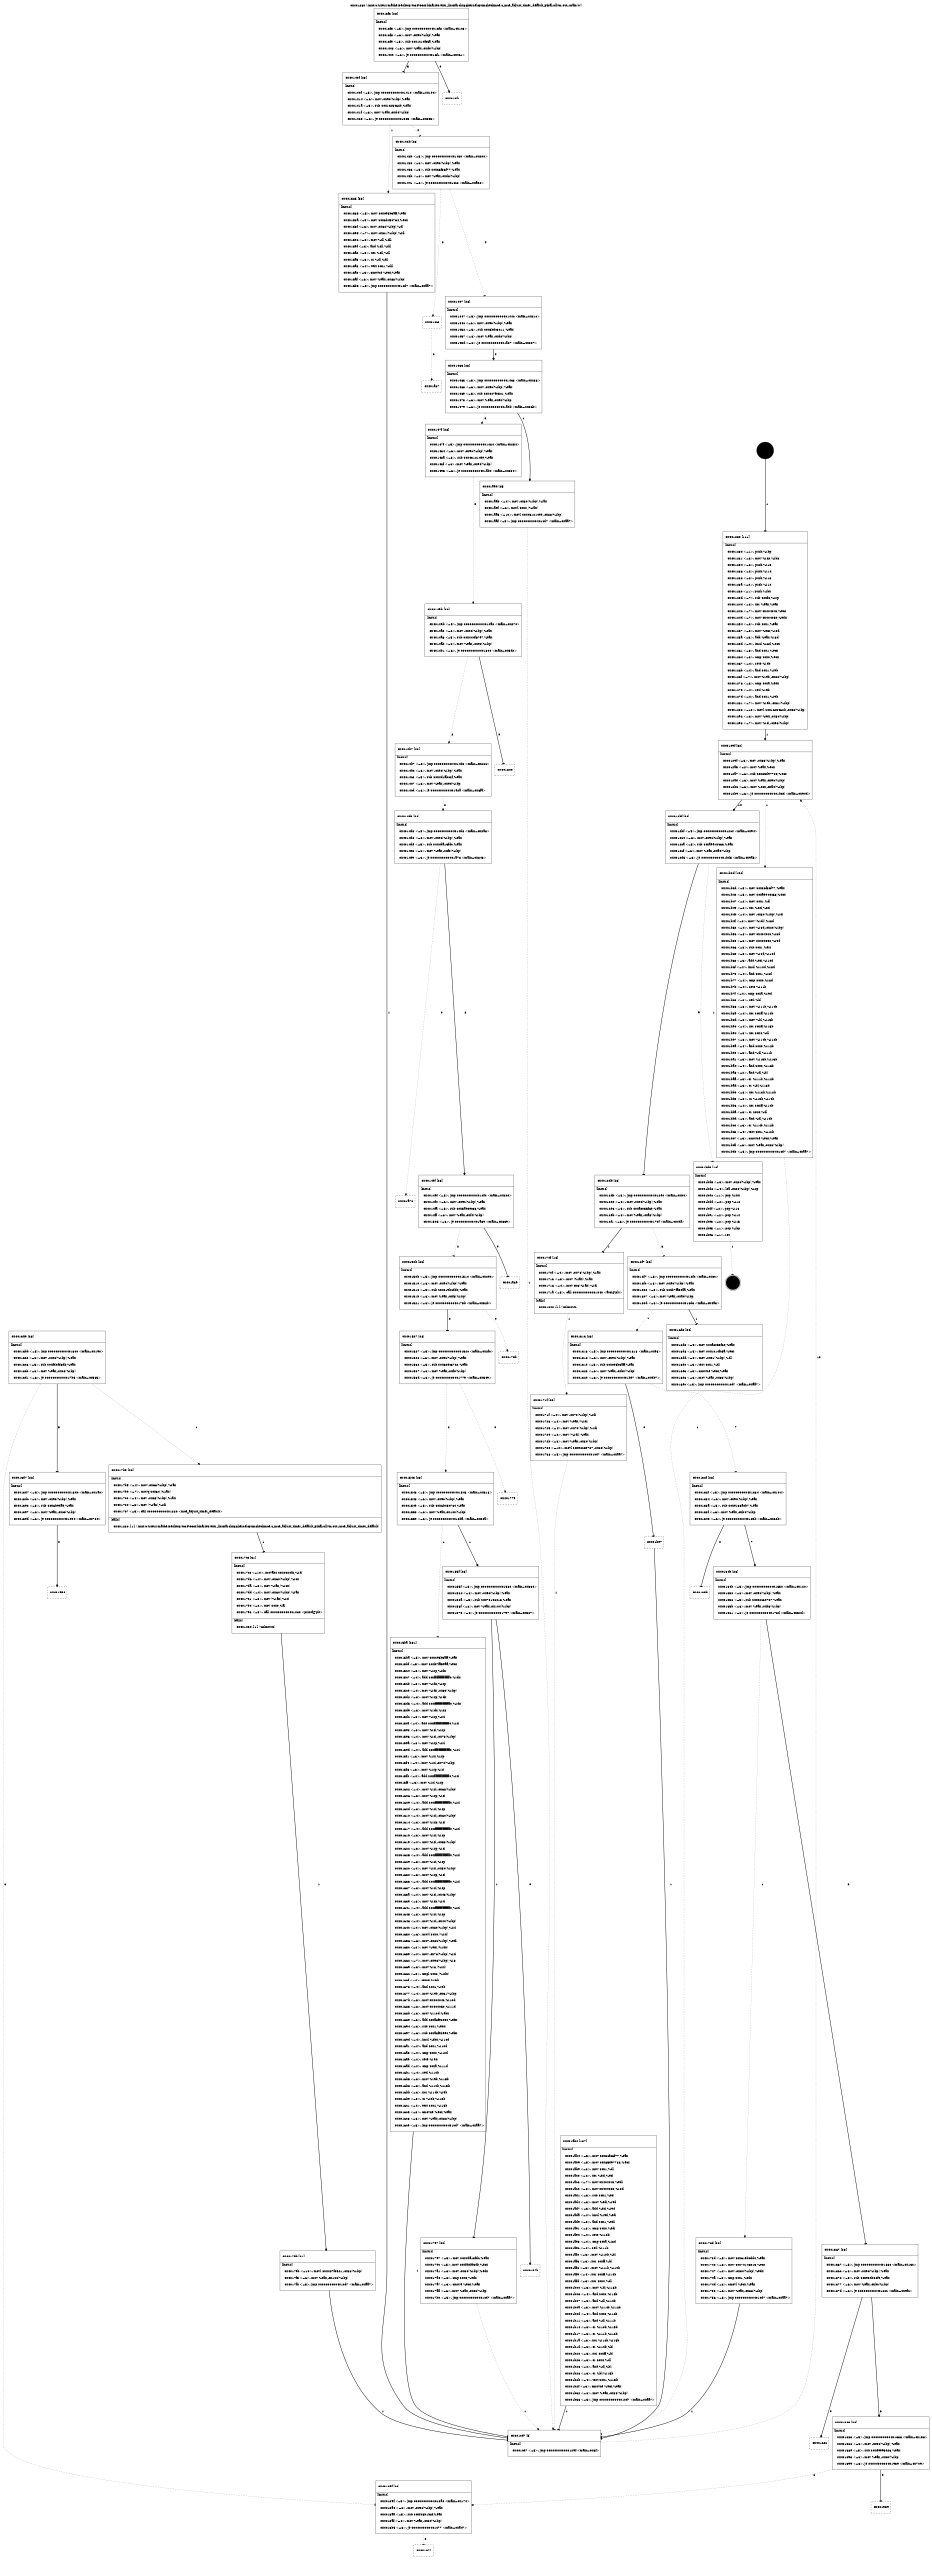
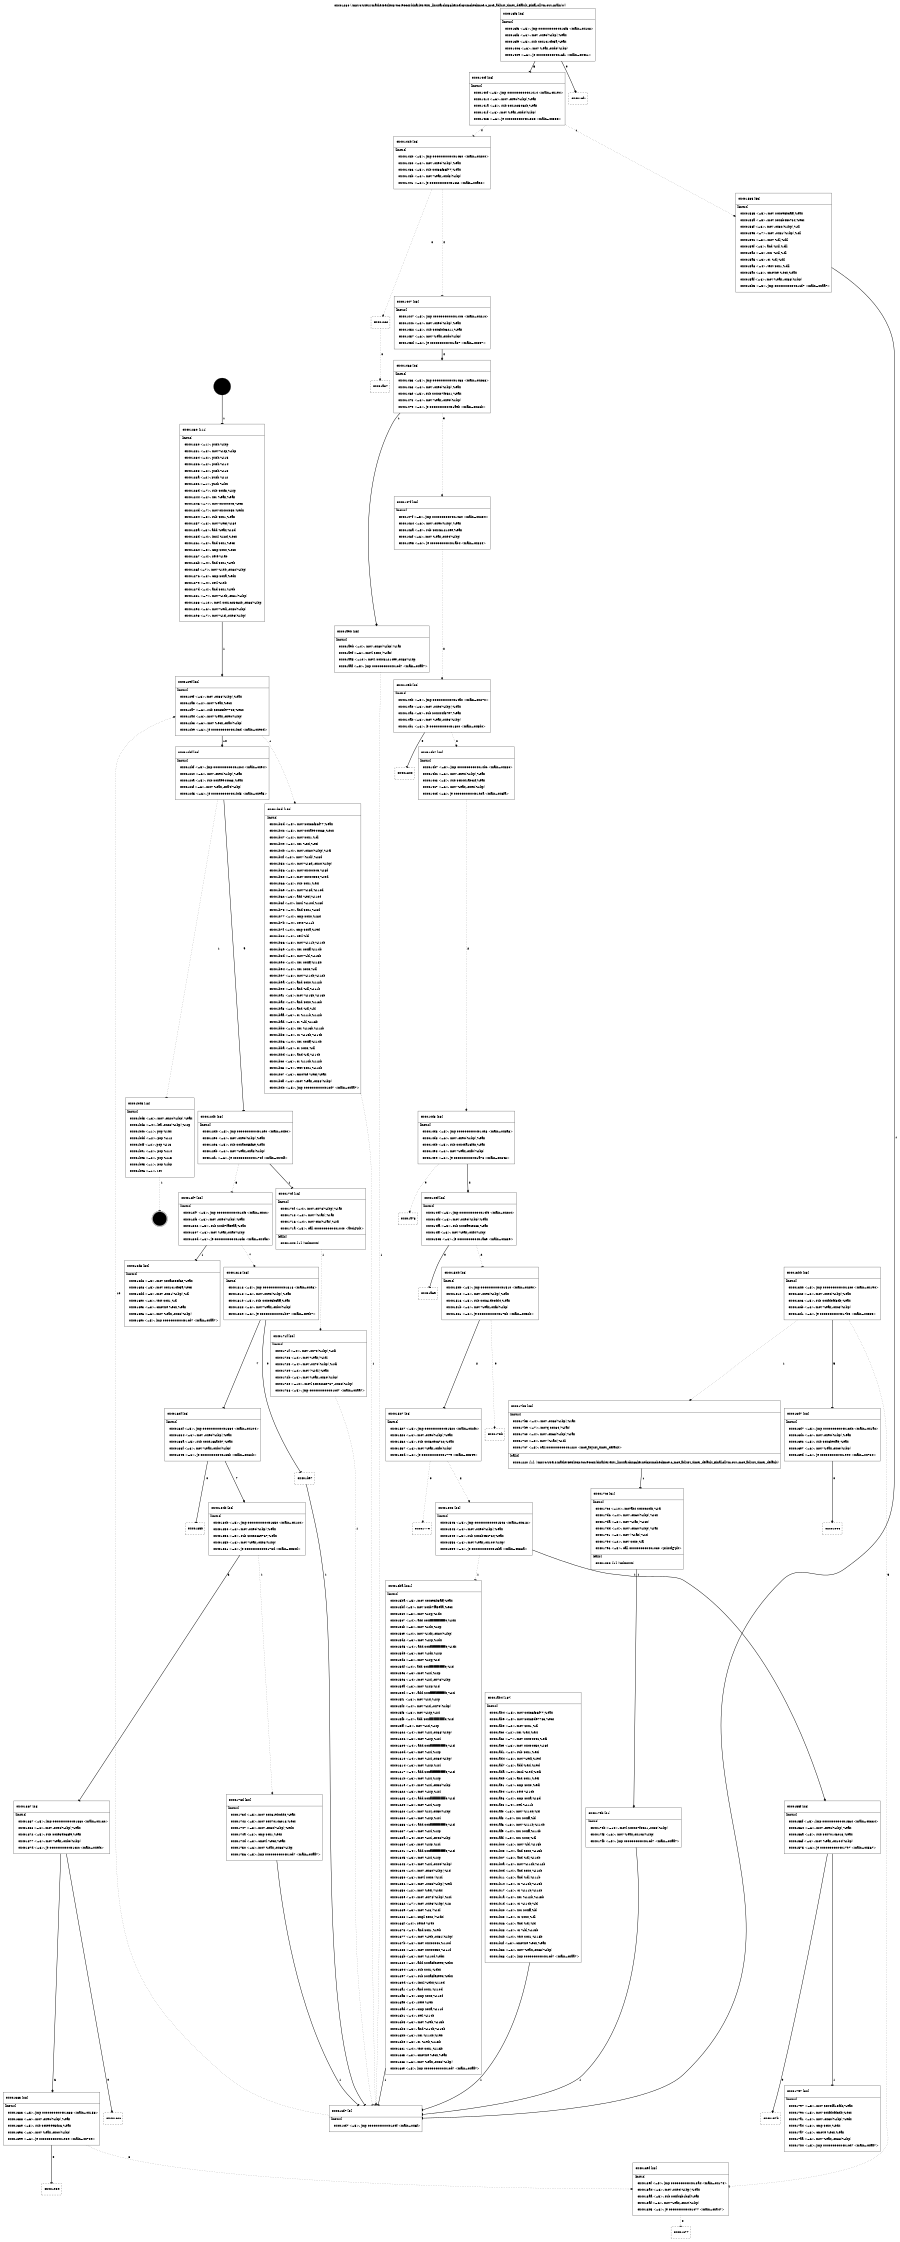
edge "0x401313 [28]" -> "0x40132f [28]": style dotted -> bold
edge "0x401797 [30]" -> "0x401cd7 [5]": removed, label "1"
